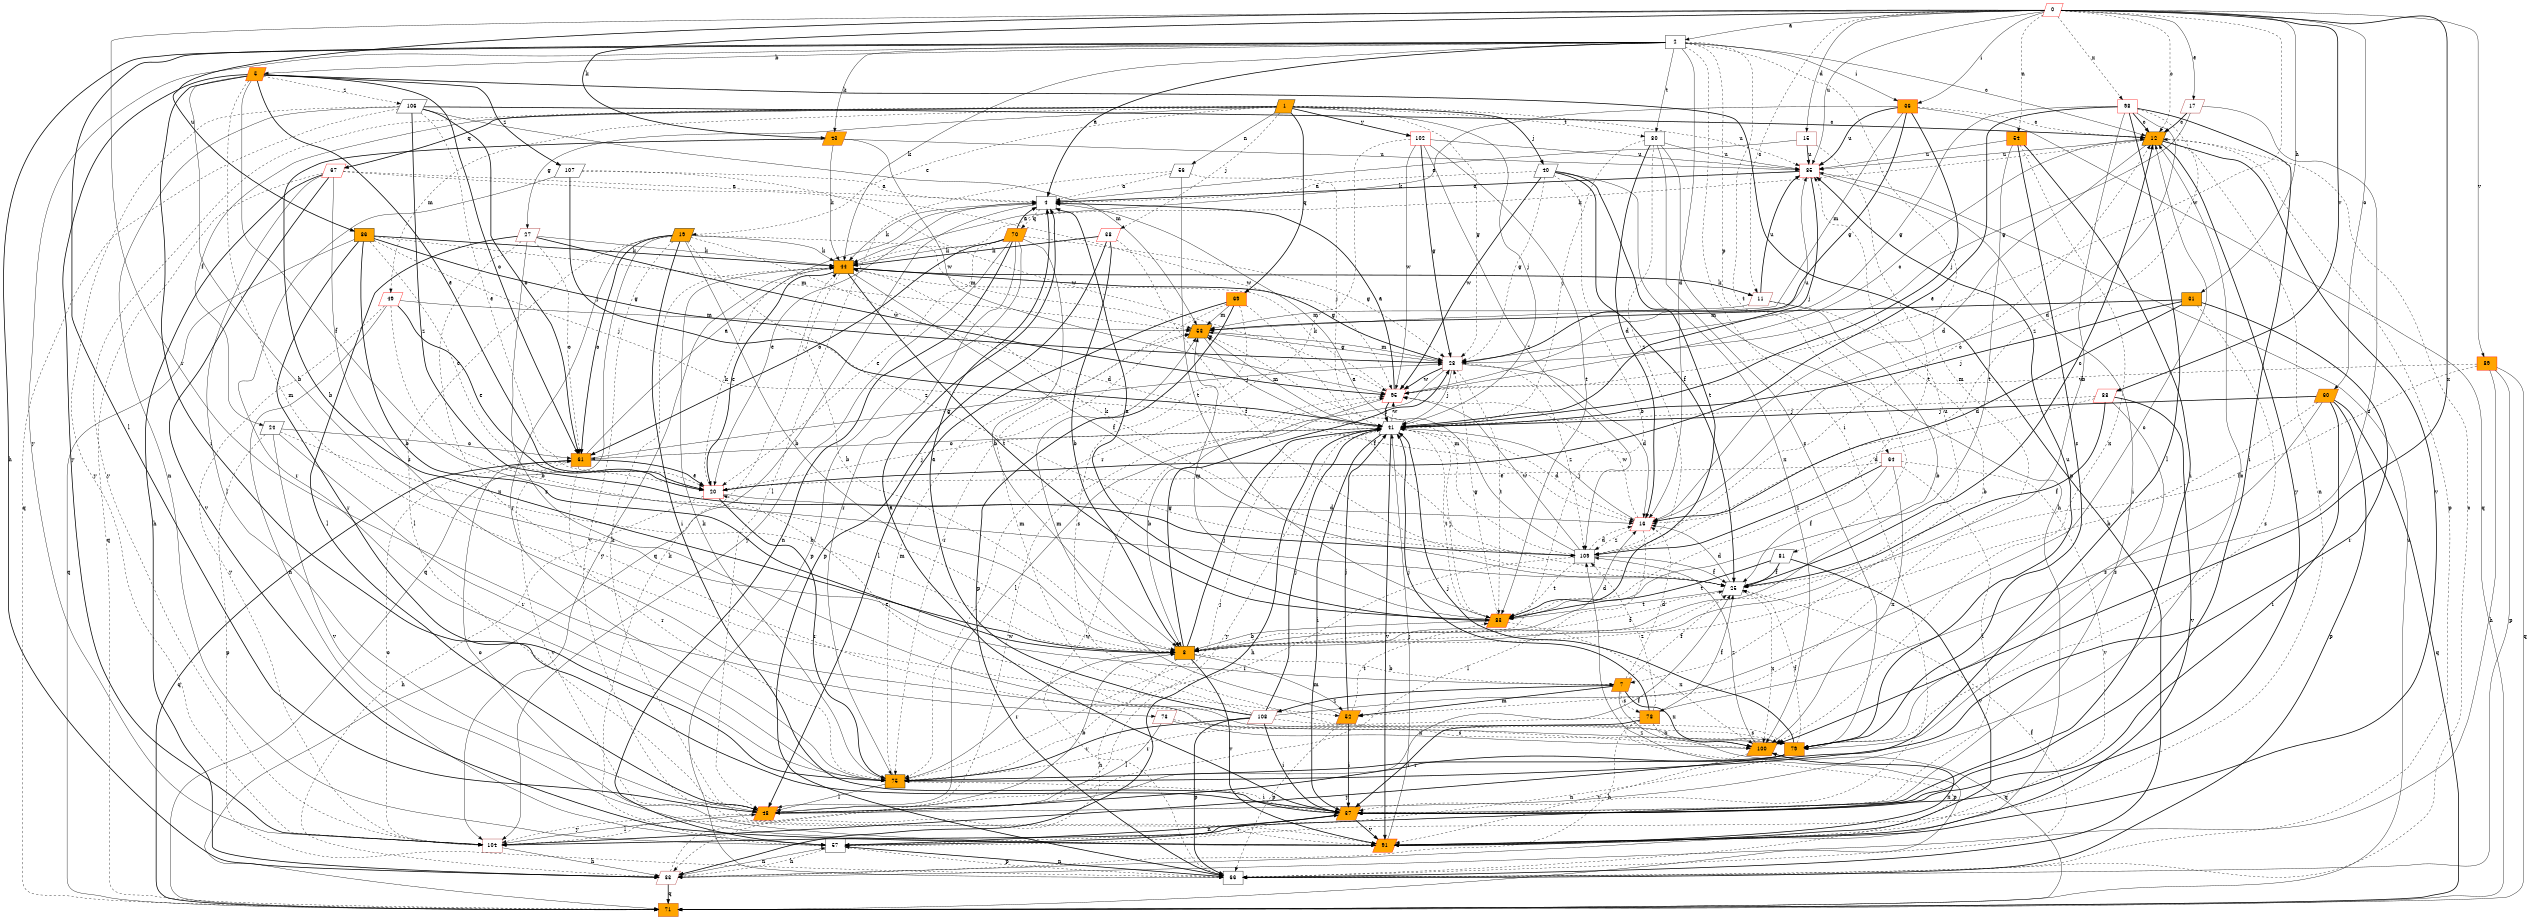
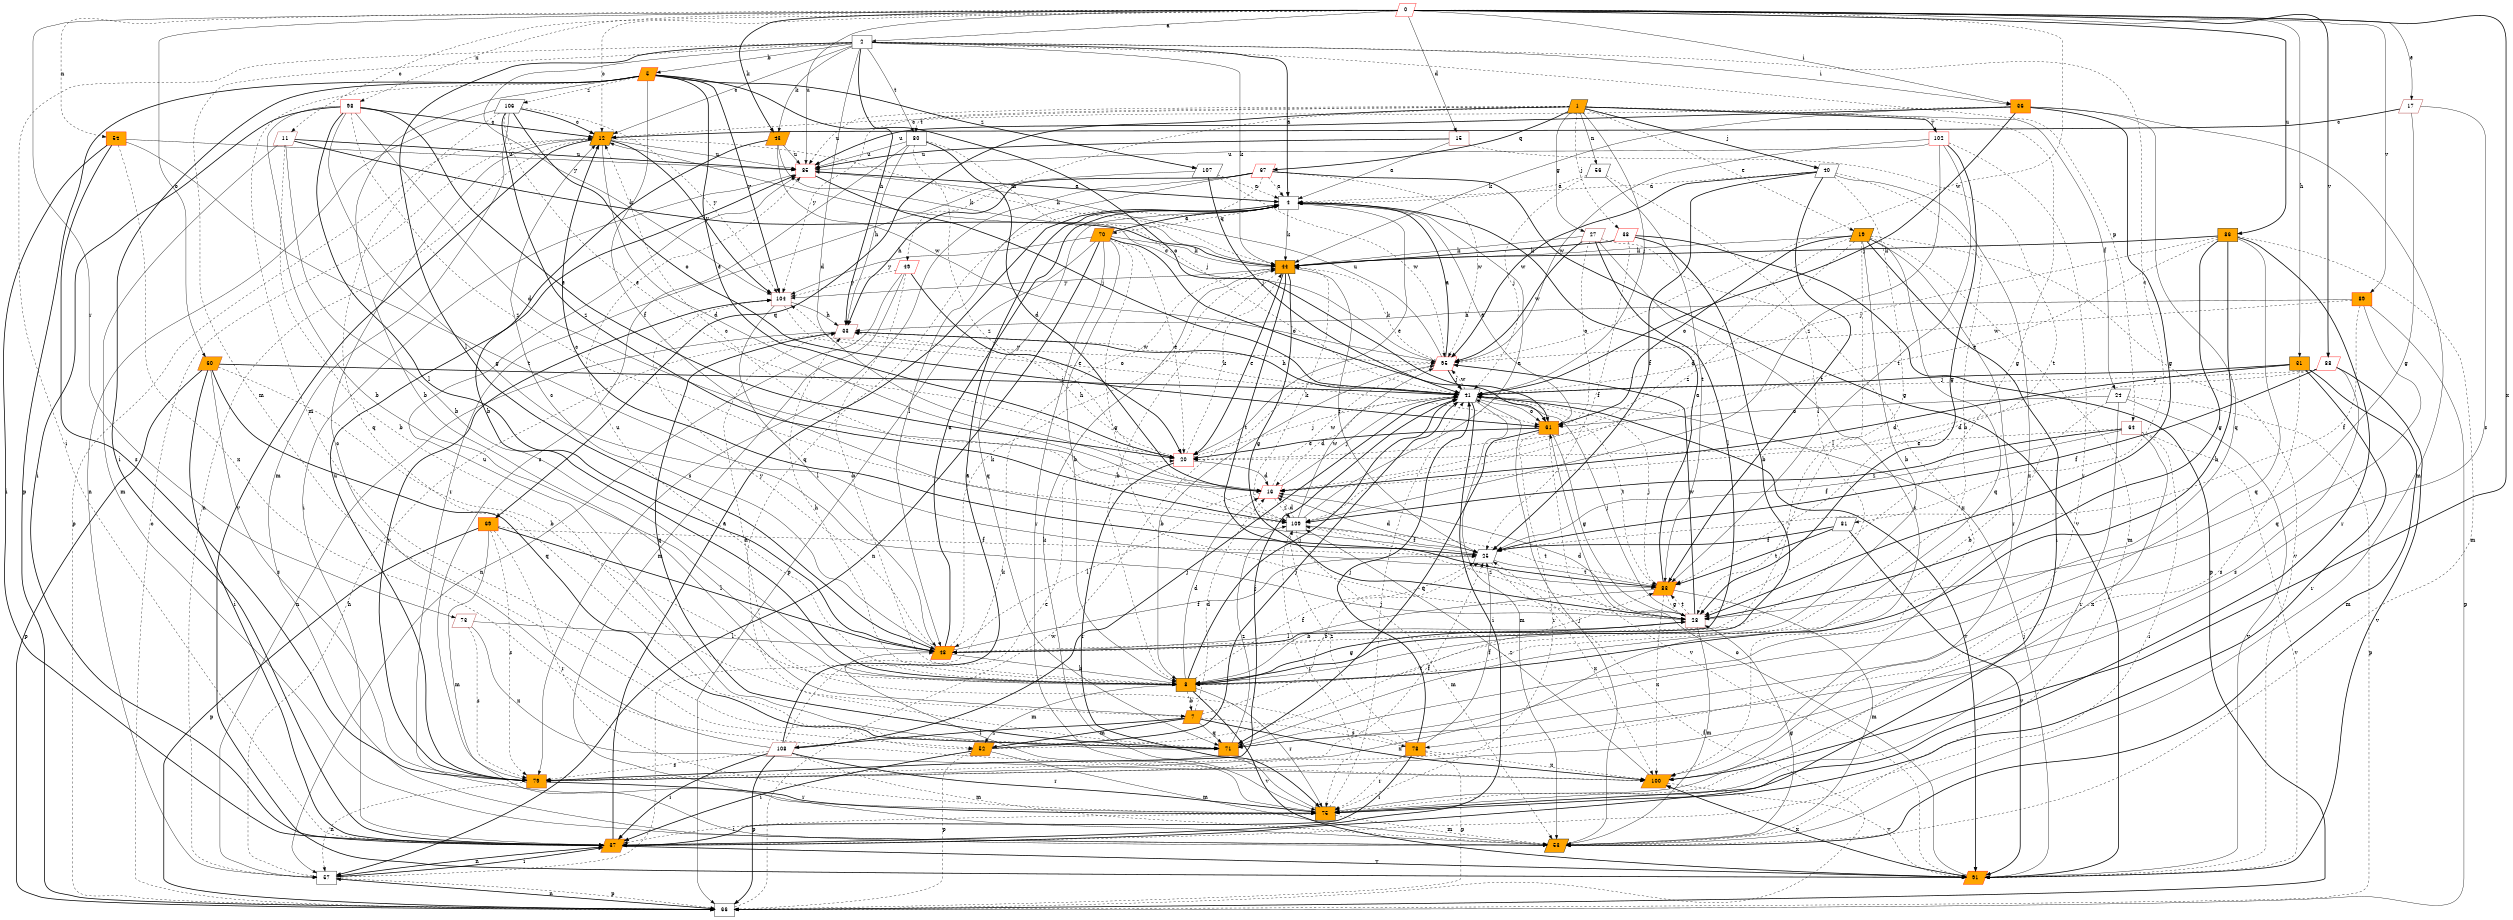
edge "44" -> "11": reversed
edge "48" -> "4": added, label "a"
